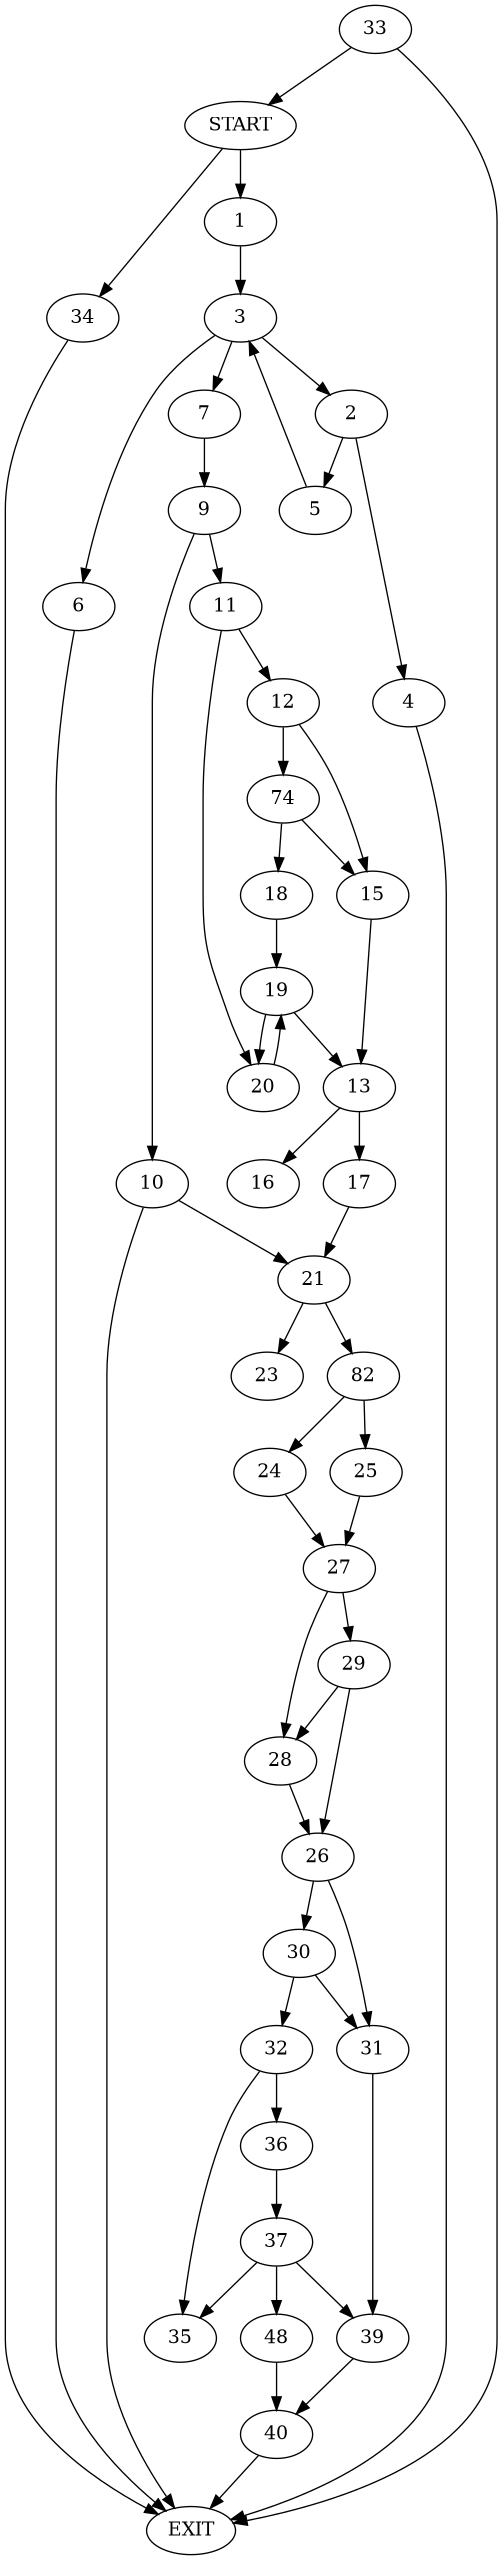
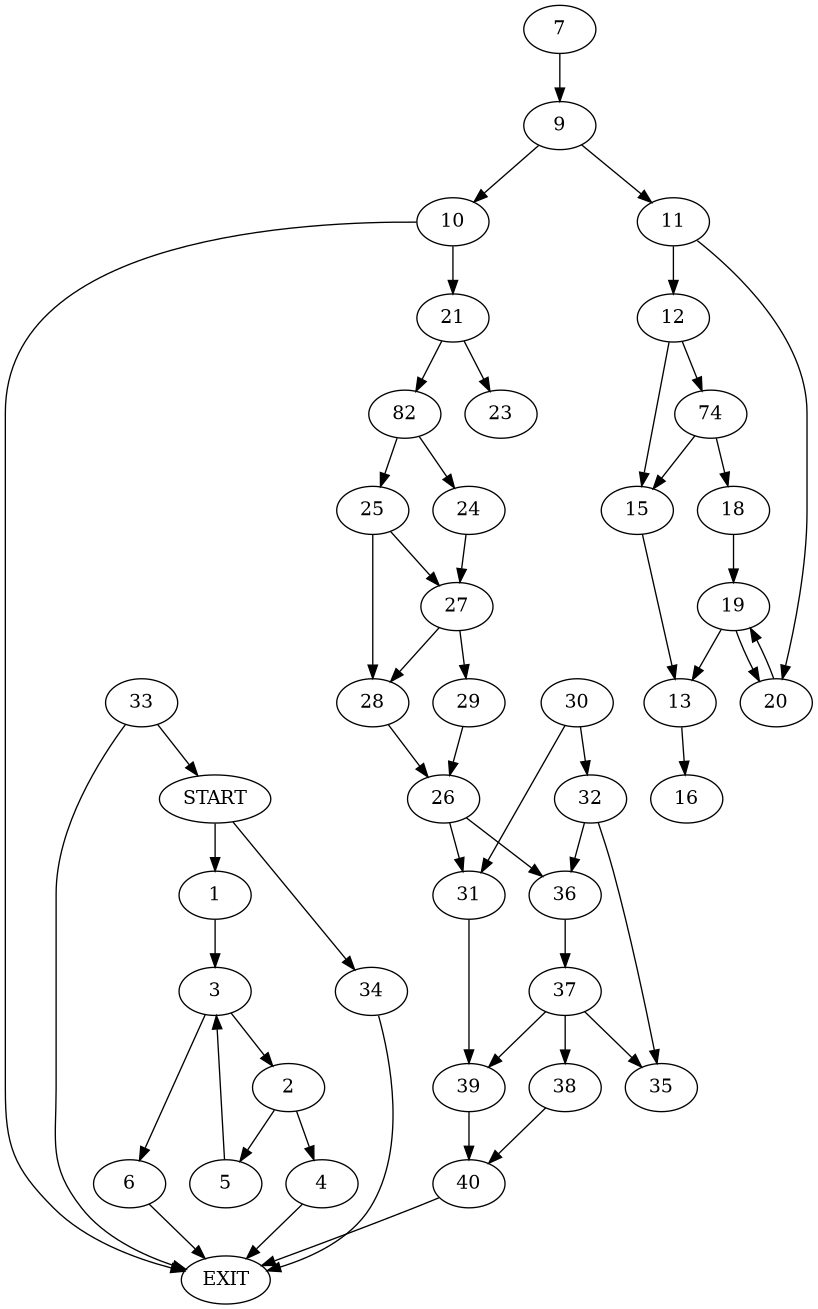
edge "3" -> "7": removed
node "17": removed
edge "29" -> "28": now "25" -> "28"
edge "26" -> "30": now "26" -> "36"
node "48": label "48" -> "38"
